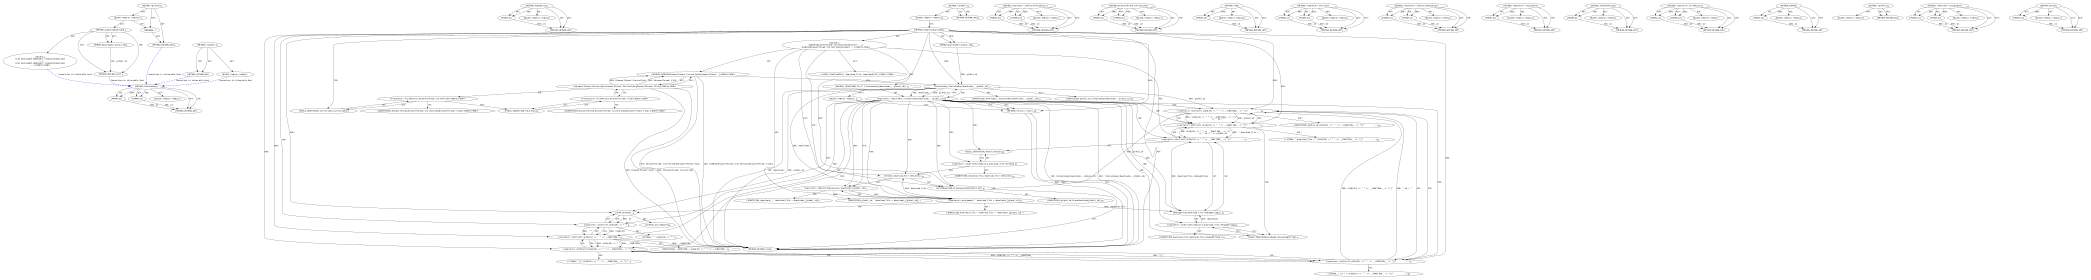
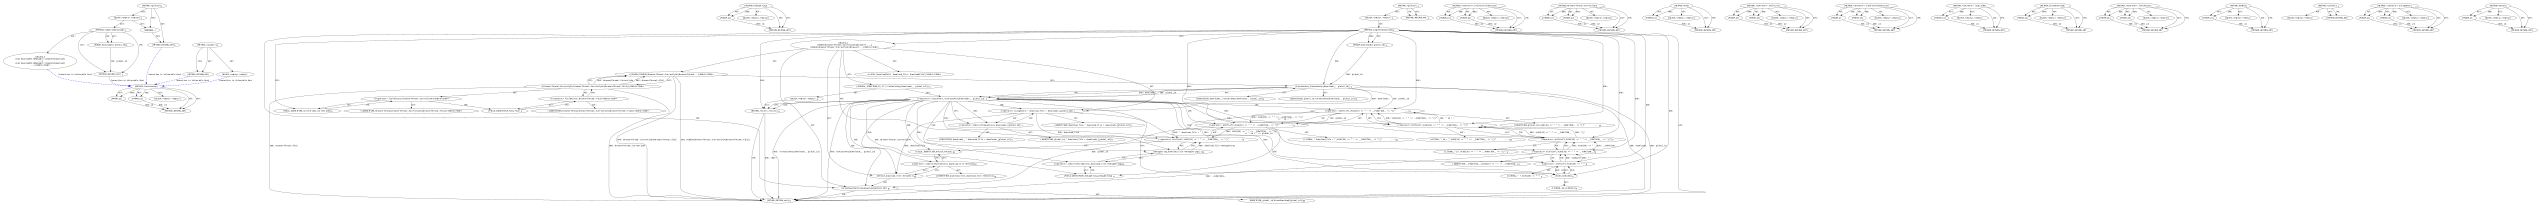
edge "(<operator>.logicalNot,!ContainsKey(downloads_, global_id))" -> "(FIELD_IDENTIFIER,DebugString,DebugString)": label "CDG: " -> "DDG: BrowserThread::CurrentlyOn"
edge "(Detach,download_file->Detach())" -> "(<operator>.indirectIndexAccess,downloads_[global_id])": now "(Detach,download_file->Detach())" -> "(<operator>.indirectFieldAccess,download_file->Detach)"
edge "(<operator>.indirectFieldAccess,download_file->DebugString)" -> "(DebugString,download_file->DebugString())": label "DDG: downloads_" -> "CFG: "
node "(IDENTIFIER,download_file,download_file->DebugString())": removed
